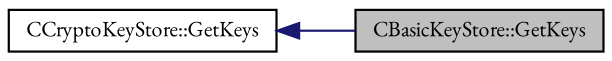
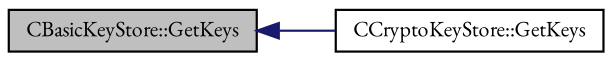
edge "CBasicKeyStore::GetKeys" -> "CCryptoKeyStore::GetKeys": reversed
